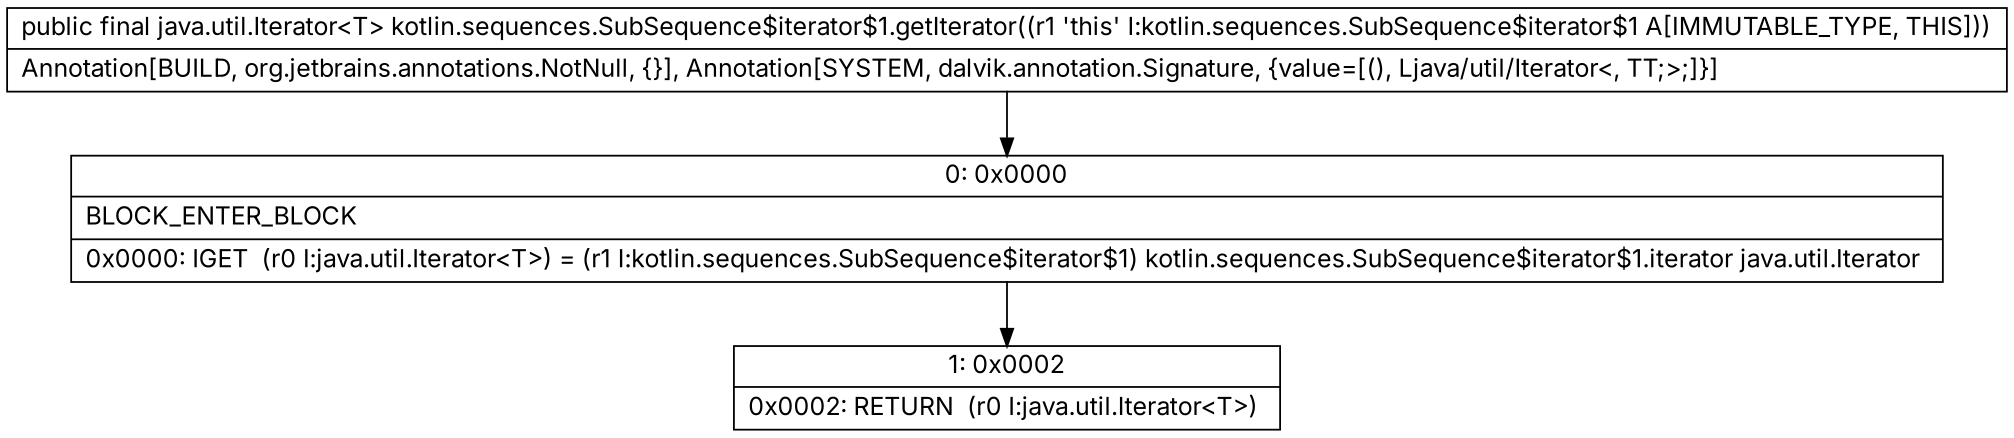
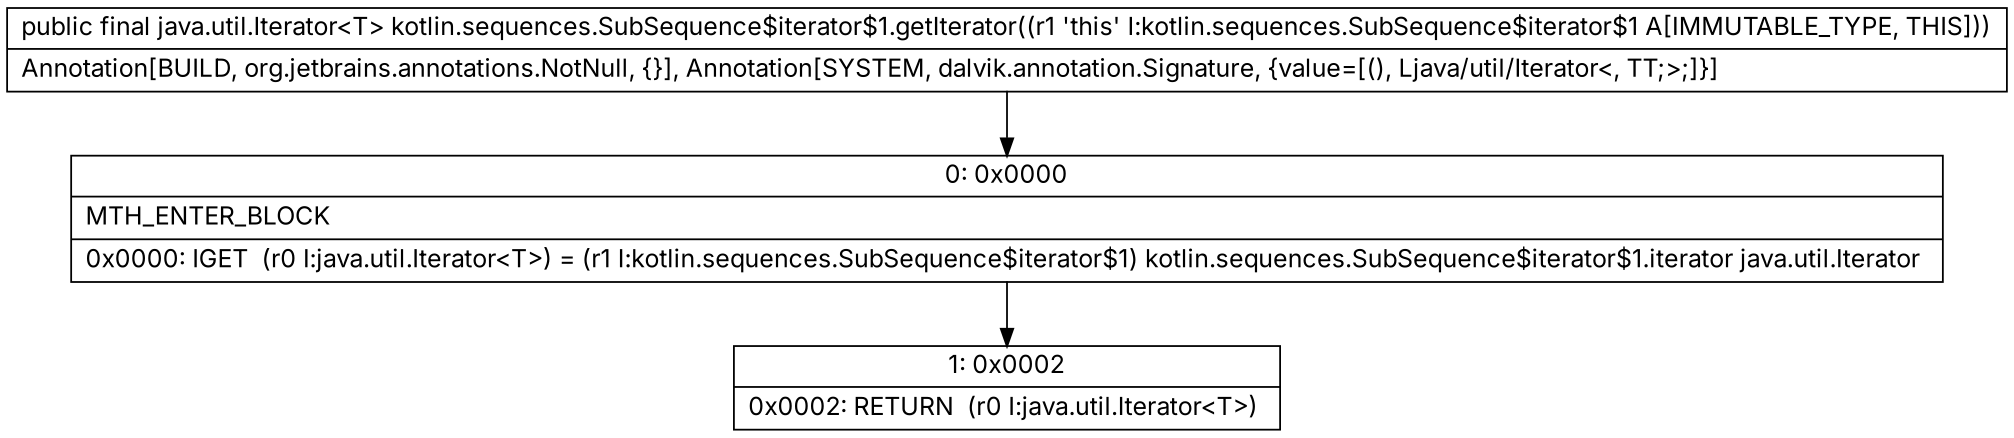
node "0: 0x0000": text "BLOCK_ENTER_BLOCK" -> "MTH_ENTER_BLOCK"
